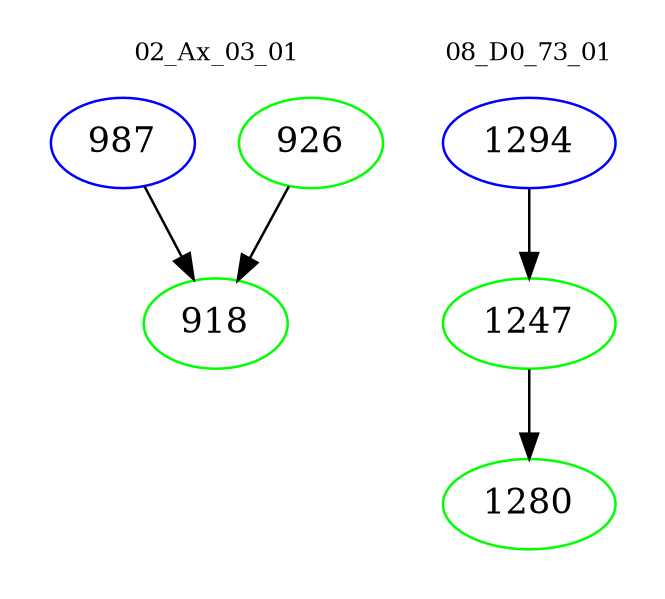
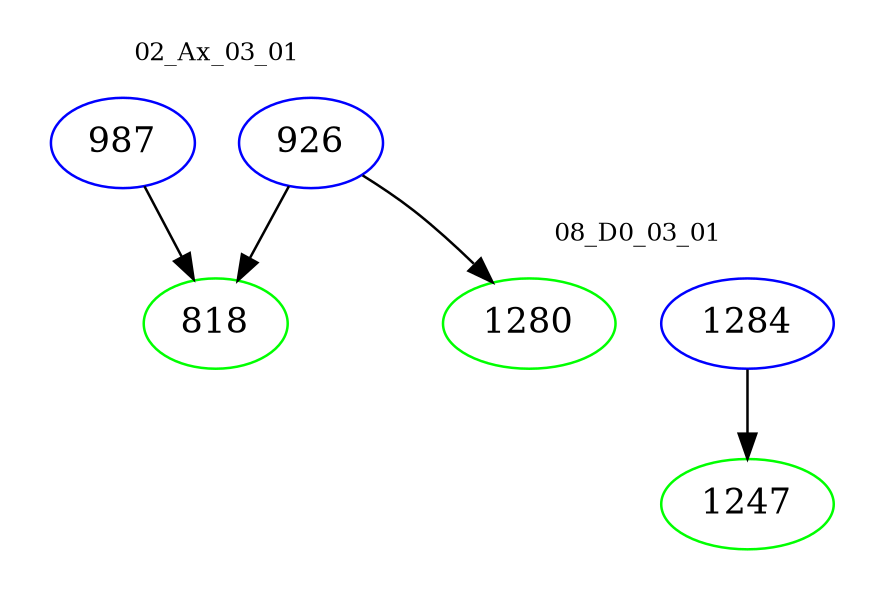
cluster "08_D0_73_01": label "08_D0_73_01" -> "08_D0_03_01"
node "926": color green -> blue
node "1294": label "1294" -> "1284"
node "918": label "918" -> "818"
edge "1247" -> "1280": now "926" -> "1280"
